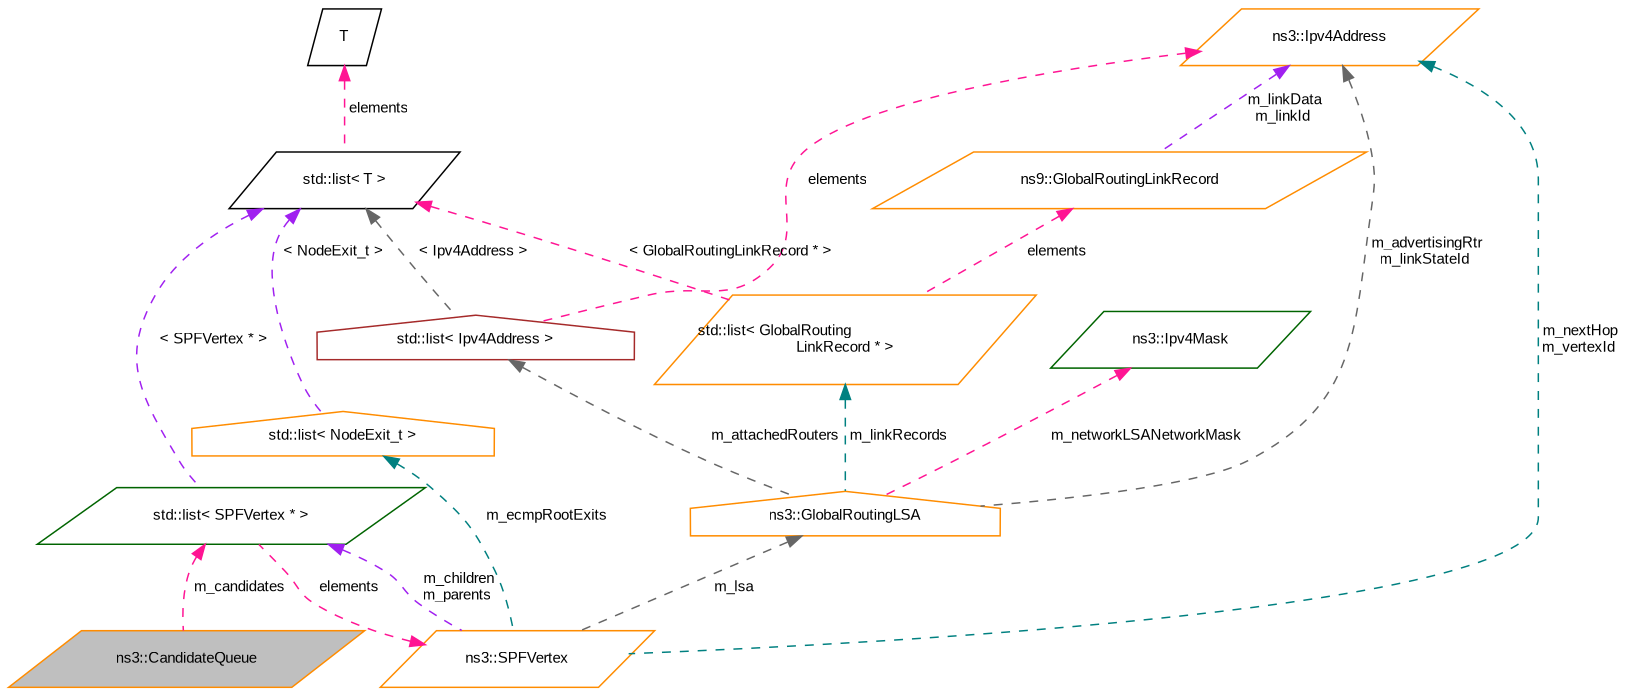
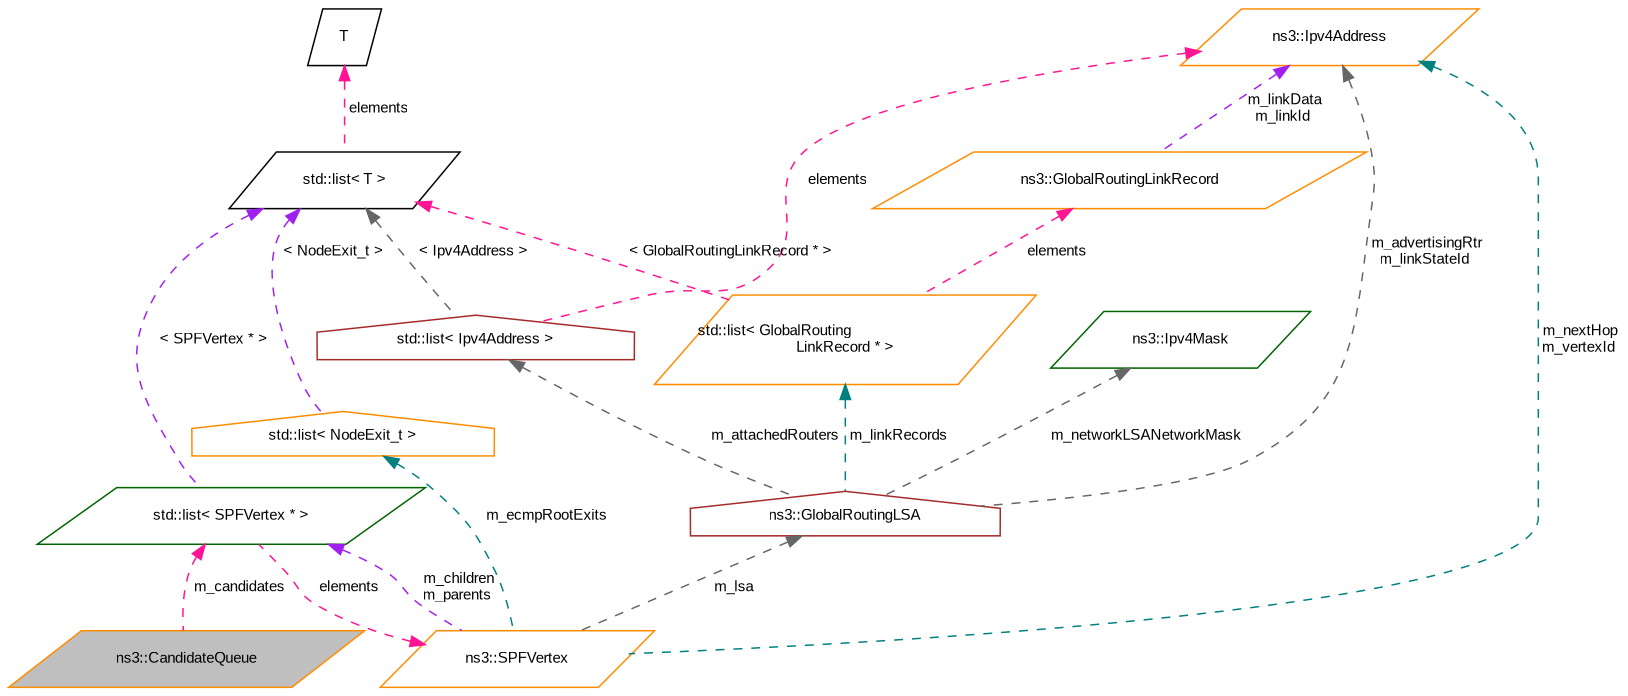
node "ns9::GlobalRoutingLinkRecord": label "ns9::GlobalRoutingLinkRecord" -> "ns3::GlobalRoutingLinkRecord"
edge "ns3::GlobalRoutingLSA" -> "ns3::Ipv4Mask": color deeppink -> gray40
node "ns3::GlobalRoutingLSA": color darkorange -> brown
